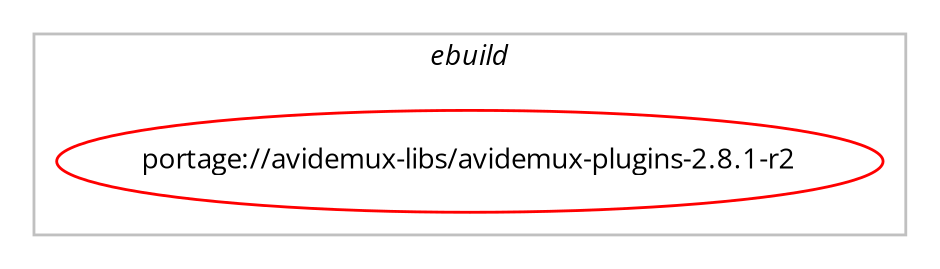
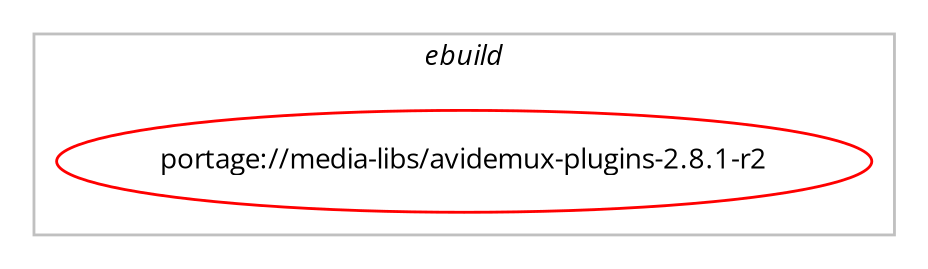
node "portage://avidemux-libs/avidemux-plugins-2.8.1-r2": label "portage://avidemux-libs/avidemux-plugins-2.8.1-r2" -> "portage://media-libs/avidemux-plugins-2.8.1-r2"
